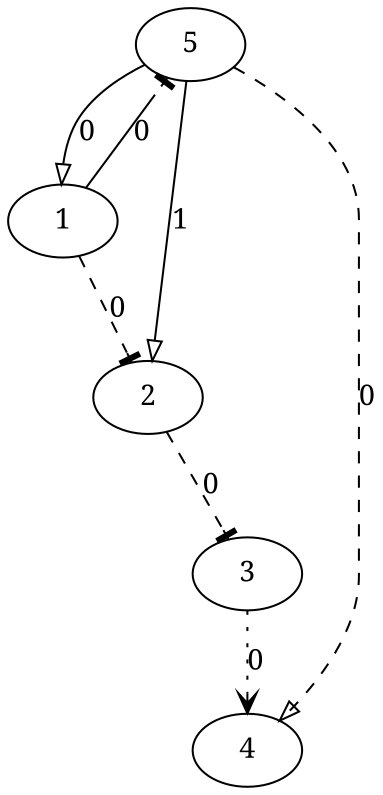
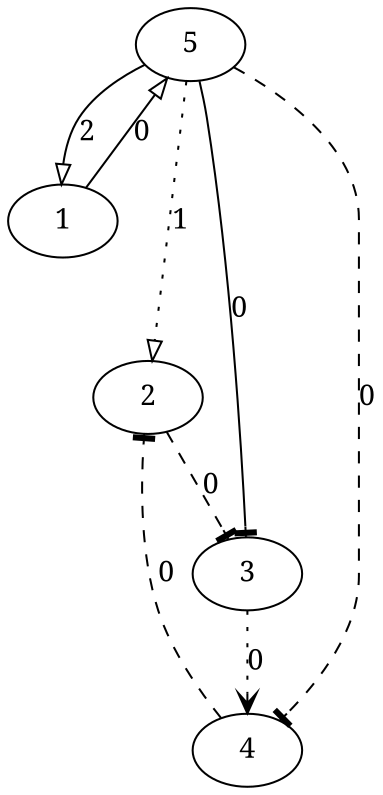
edge "5" -> "1": label "0" -> "2"
edge "1" -> "5": arrowhead tee -> onormal
edge "5" -> "2": style solid -> dotted
edge "5" -> "3": added, label "0"
edge "1" -> "2": now "4" -> "2"
edge "5" -> "4": arrowhead onormal -> tee
